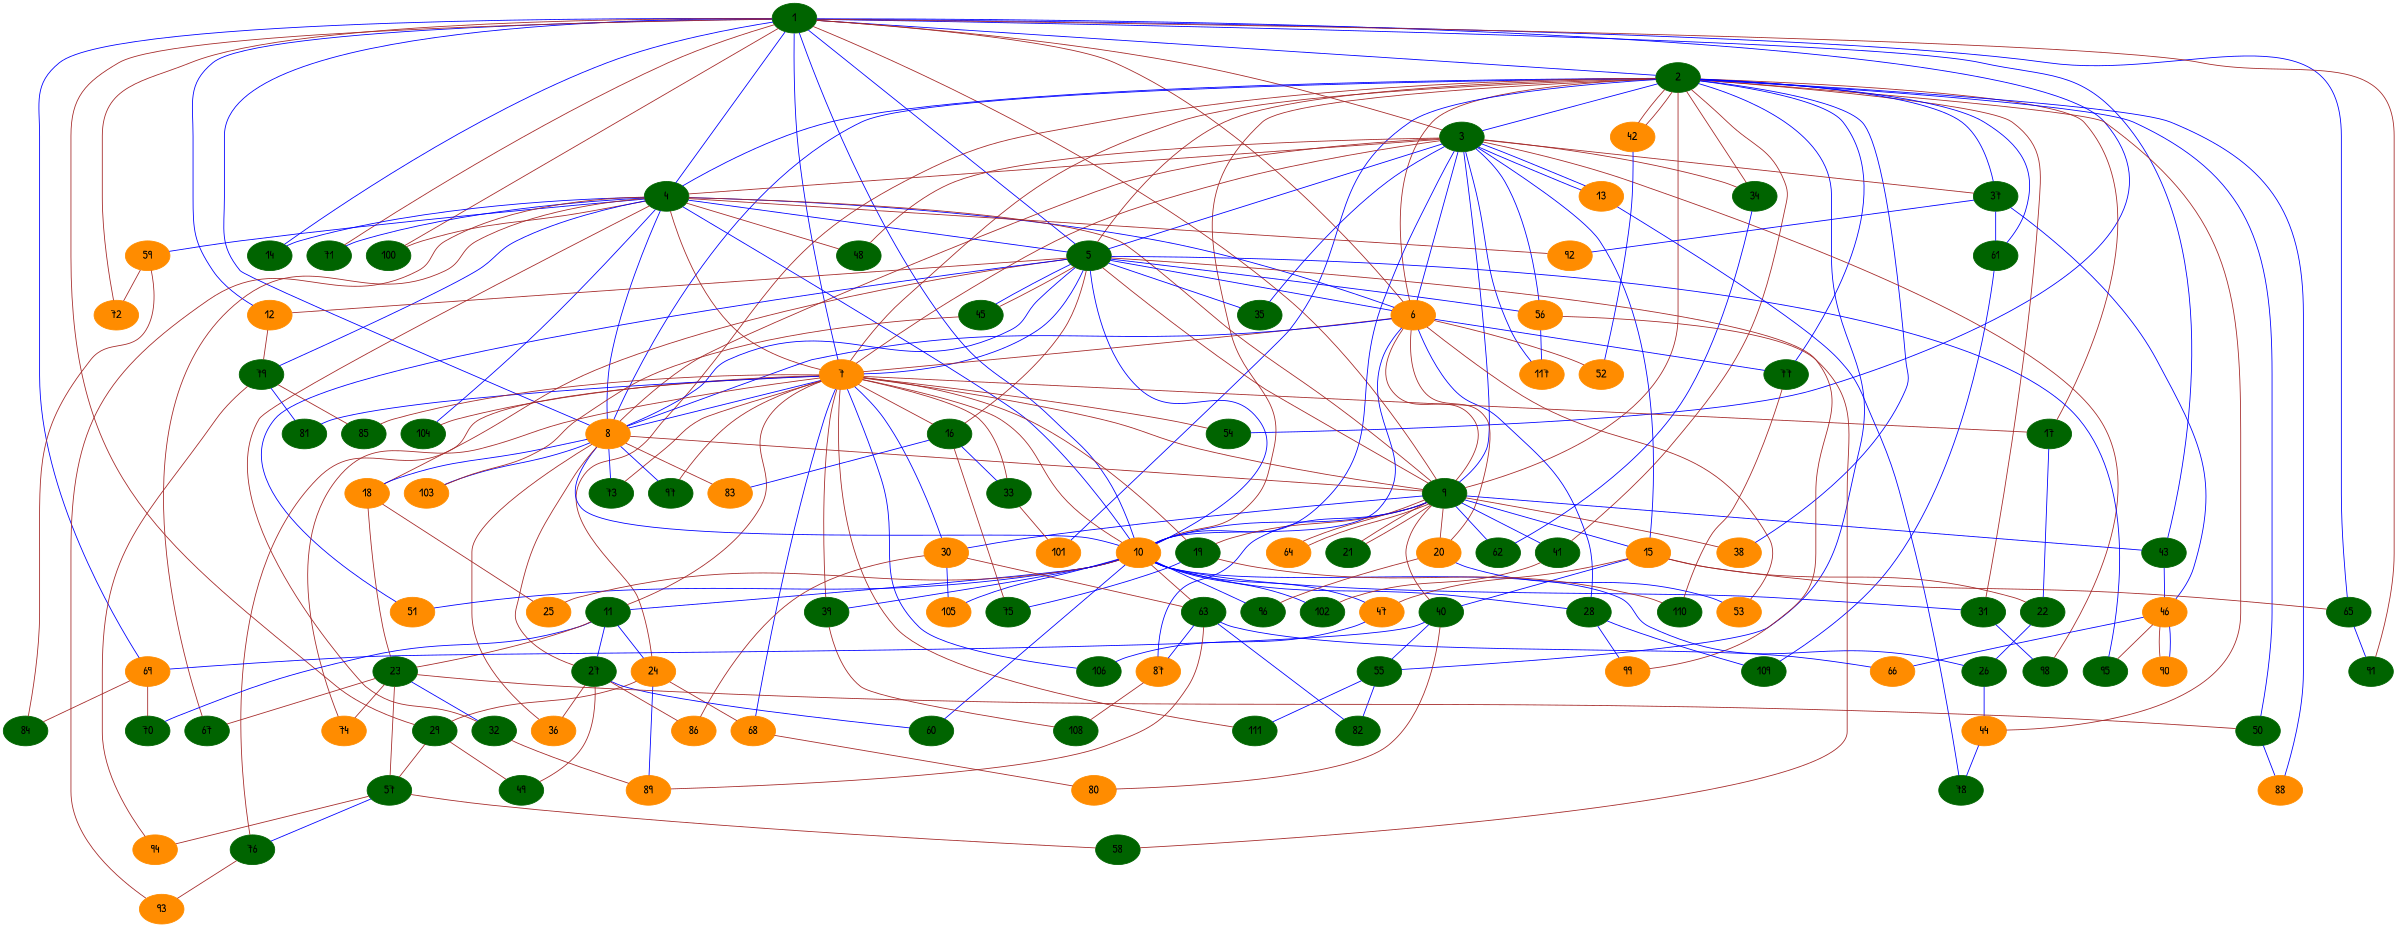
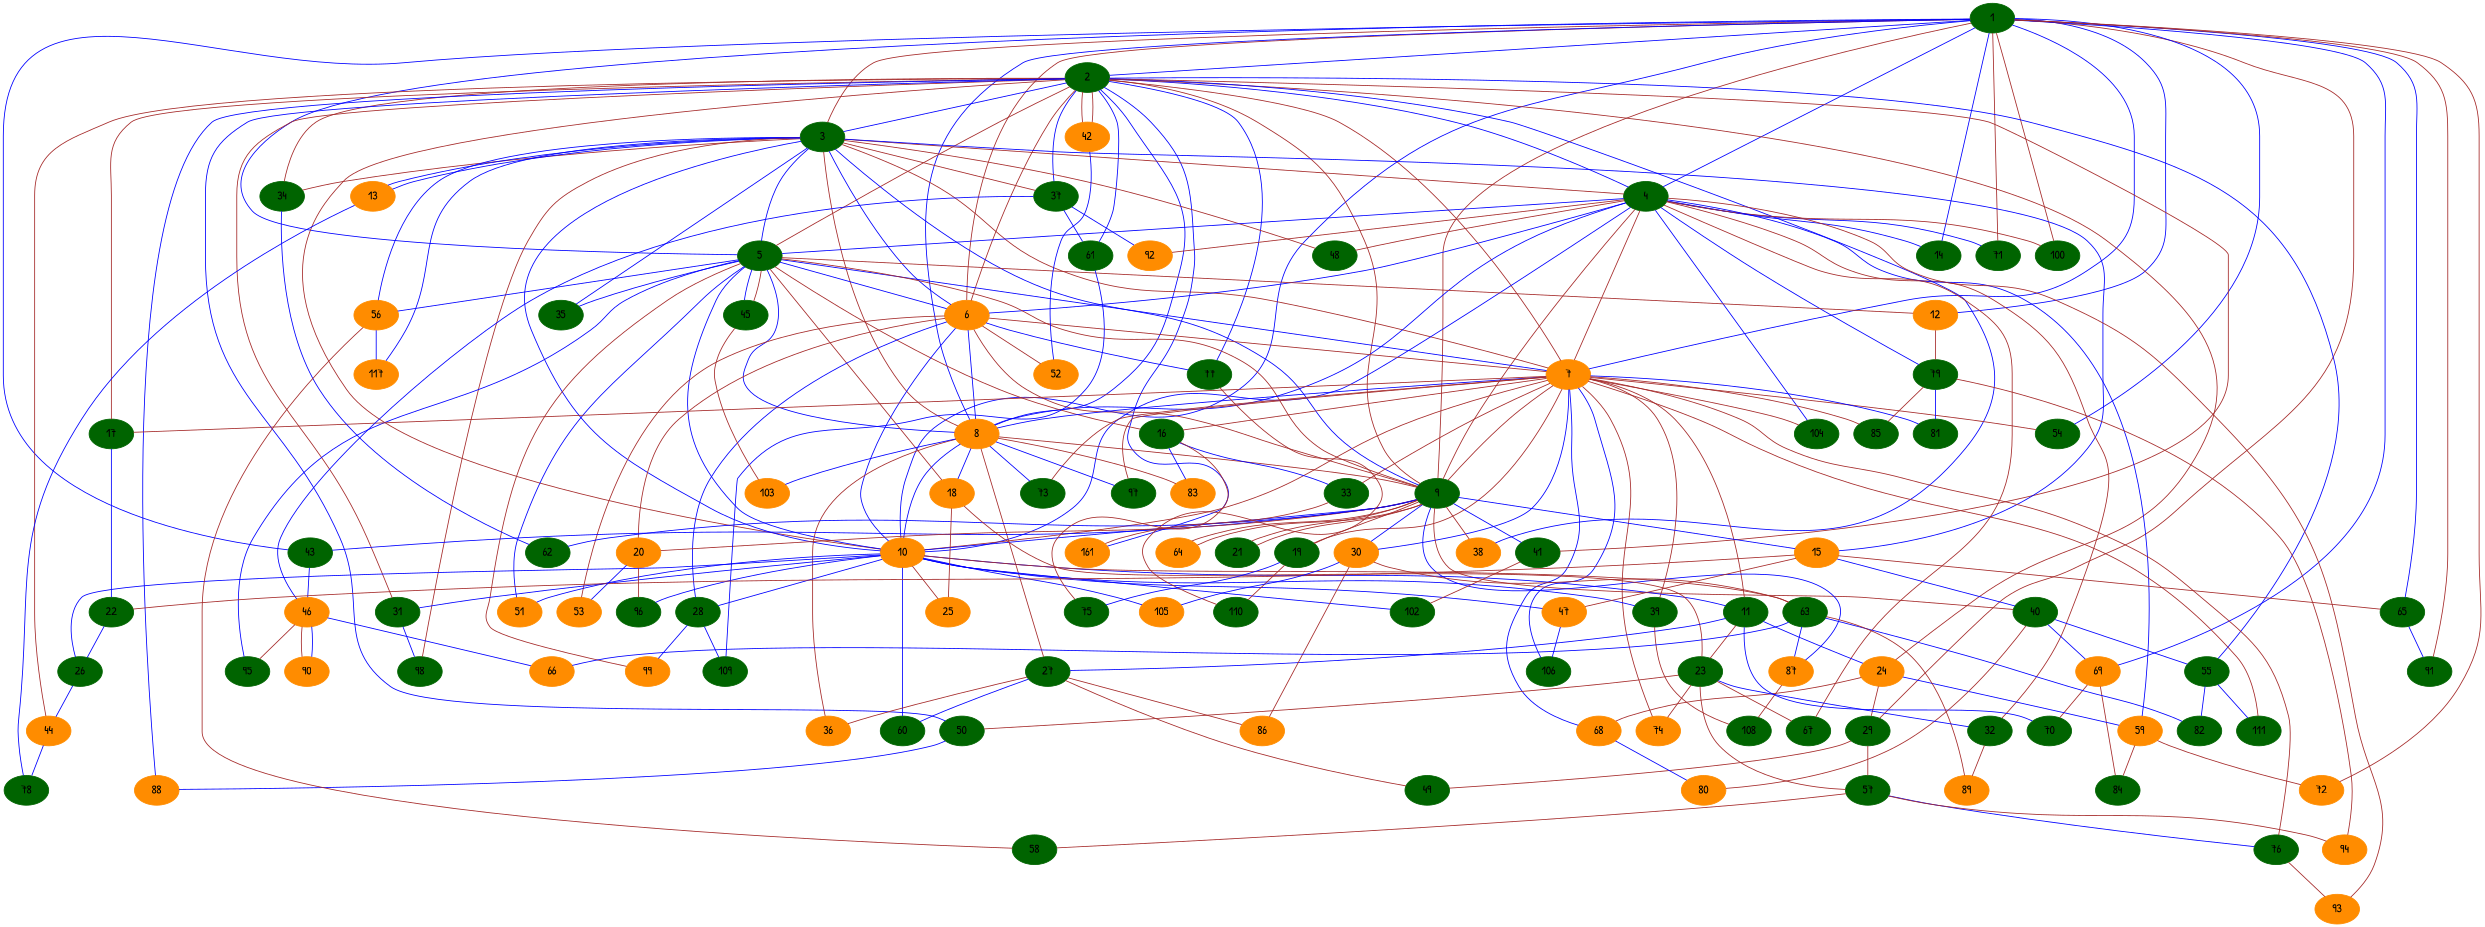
node "101": label "101" -> "161"
edge "24" -- "89": now "24" -- "59"
edge "68" -- "80": color brown -> blue
